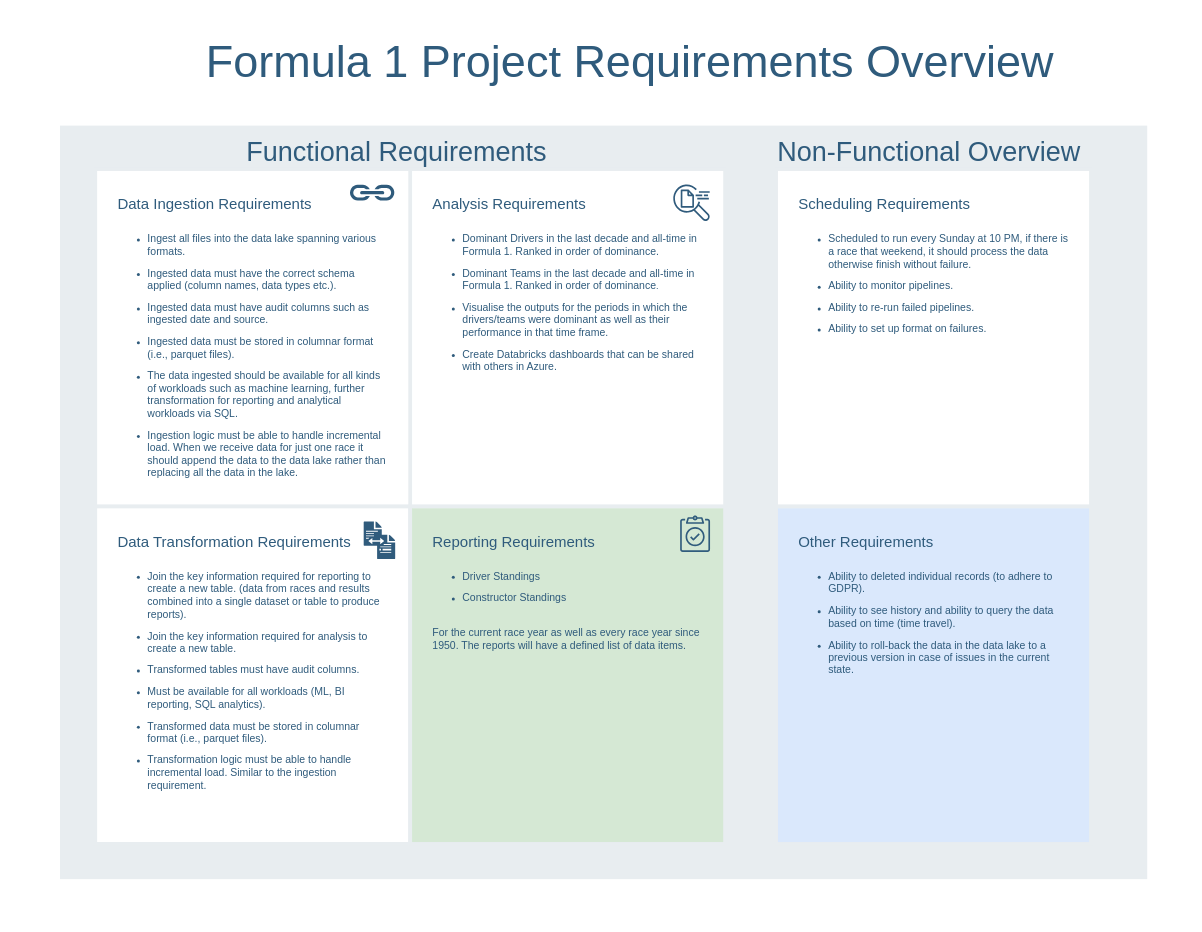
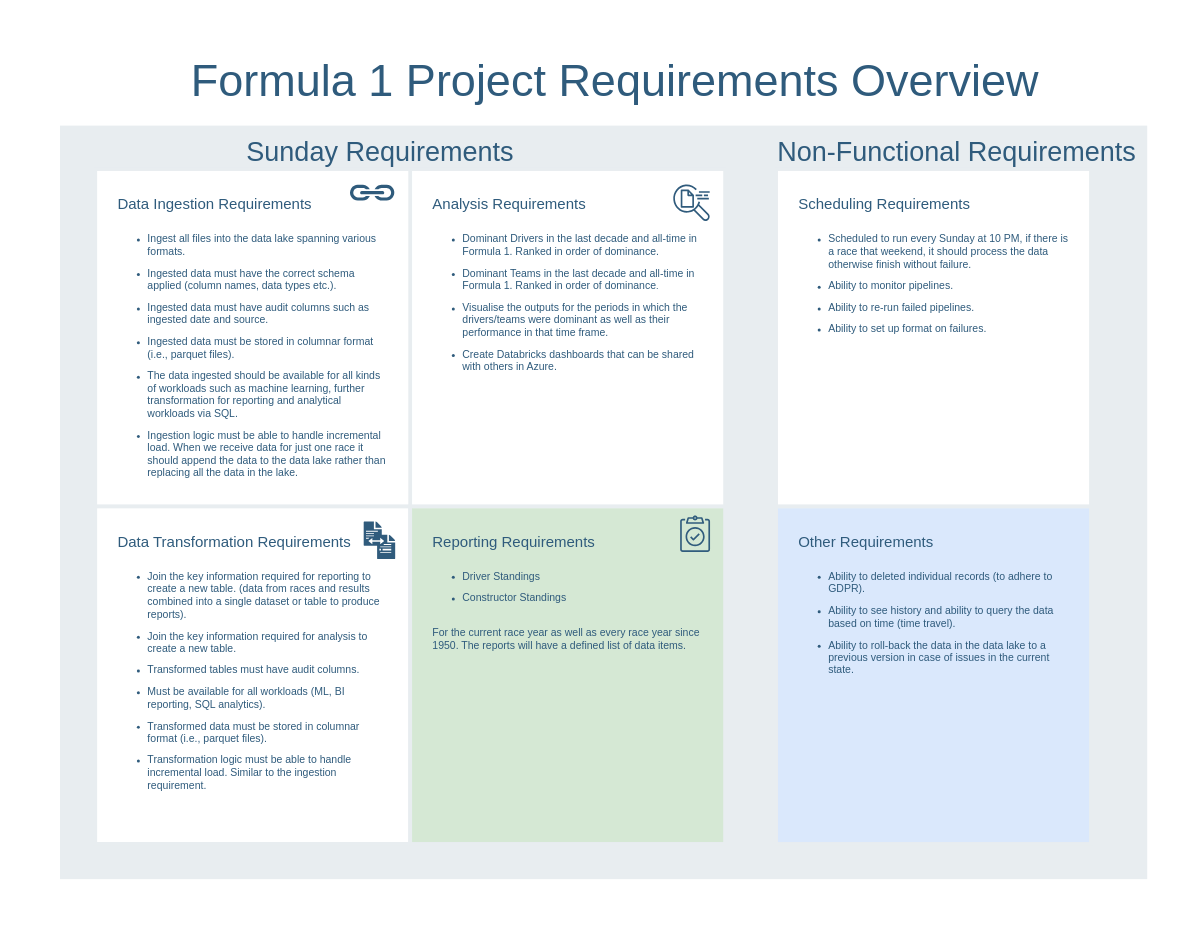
node "Formula 1 Project Requirements Overview": moved (635, 63) -> (620, 81)
node "Functional Requirements": label "Functional Requirements" -> "Sunday Requirements"
node "Non-Functional Overview": label "Non-Functional Overview" -> "Non-Functional Requirements"
